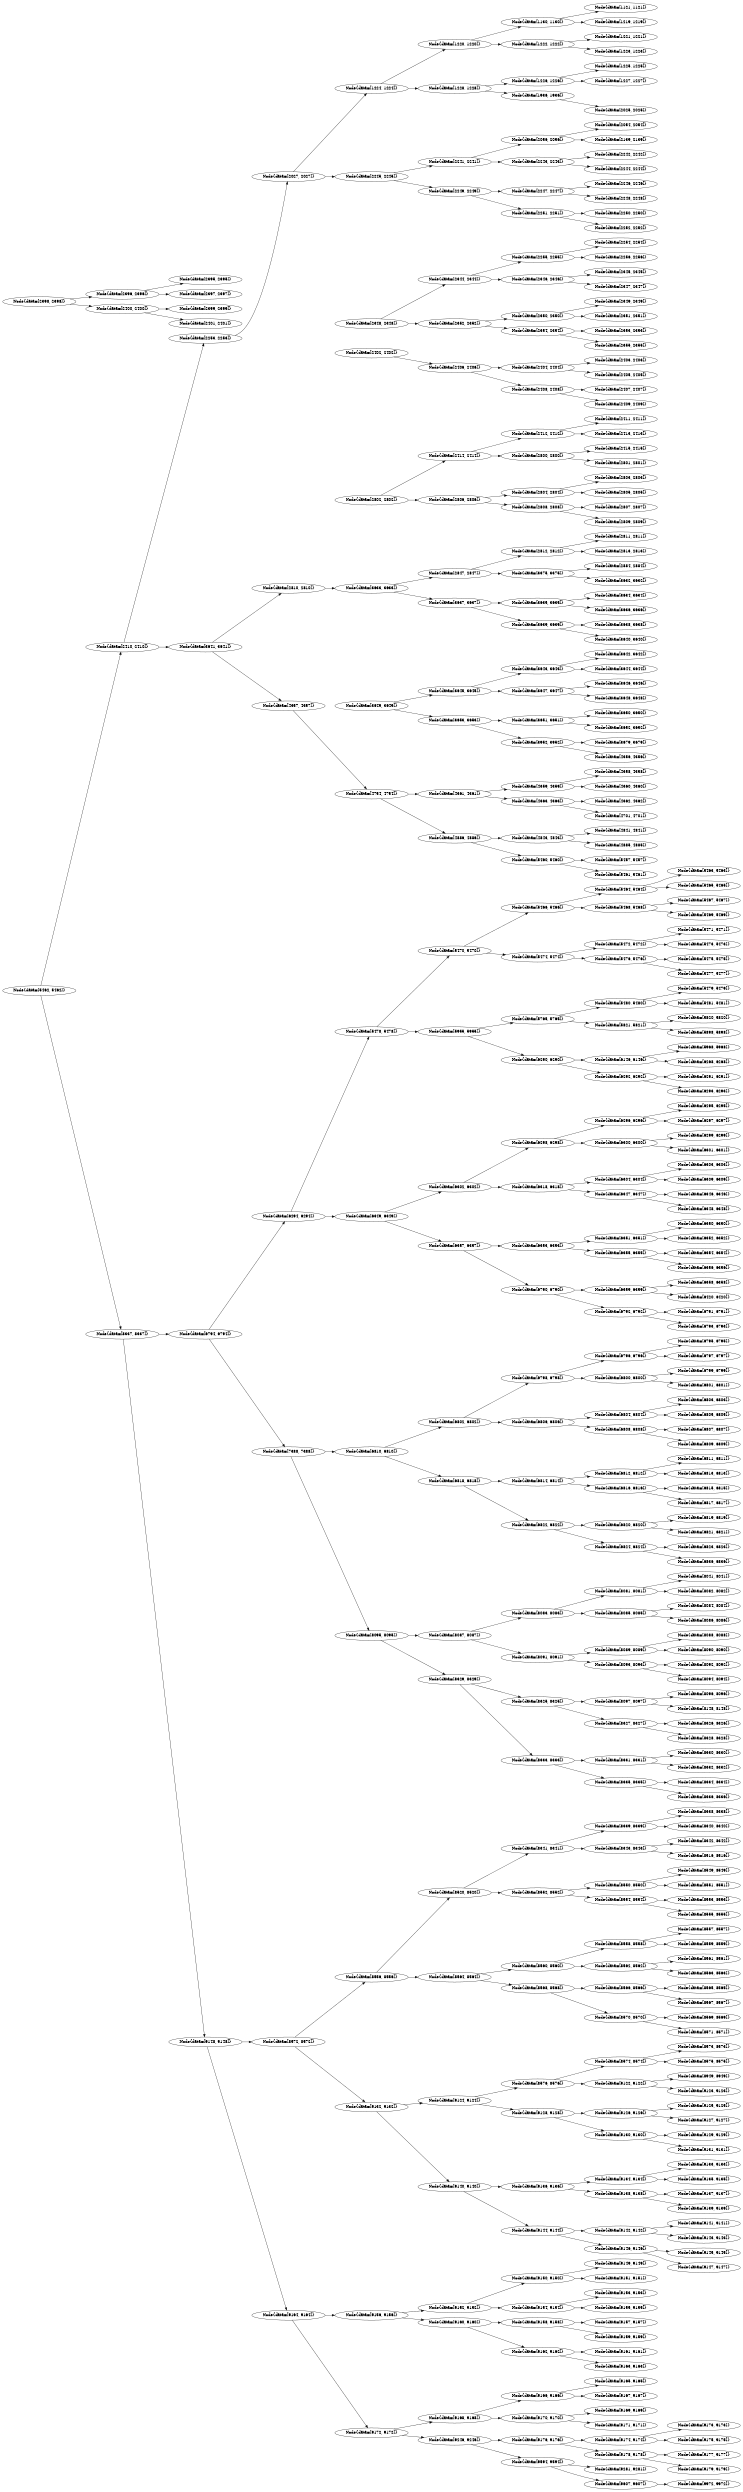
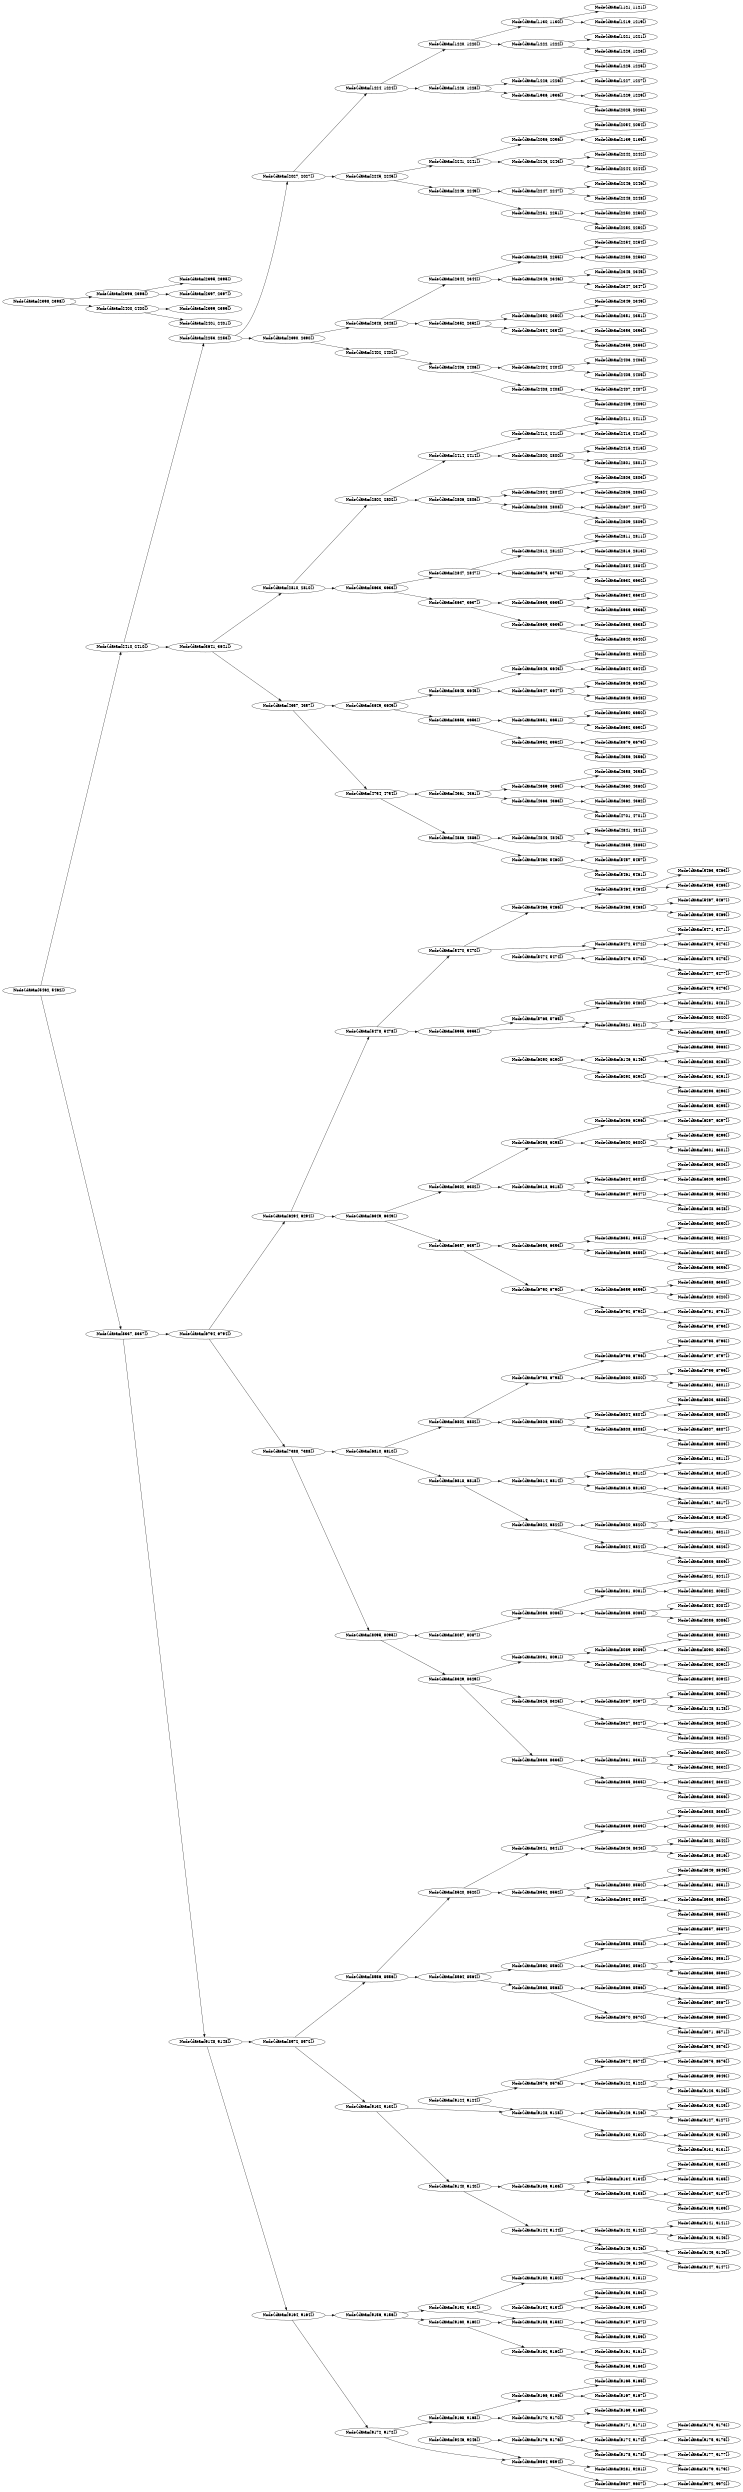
node "Node{data=[1229, 1229]}": added
node "Node{data=[2390, 2390]}": added
edge "Node{data=[2810, 2810]}" -> "Node{data=[2802, 2802]}": added
edge "Node{data=[4357, 4357]}" -> "Node{data=[3649, 3649]}": added
edge "Node{data=[5470, 5470]}" -> "Node{data=[5474, 5474]}": now "Node{data=[5470, 5470]}" -> "Node{data=[5472, 5472]}"
edge "Node{data=[5955, 5955]}" -> "Node{data=[6290, 6290]}": now "Node{data=[5955, 5955]}" -> "Node{data=[5821, 5821]}"
edge "Node{data=[8087, 8087]}" -> "Node{data=[8091, 8091]}": now "Node{data=[8329, 8329]}" -> "Node{data=[8091, 8091]}"
edge "Node{data=[9132, 9132]}" -> "Node{data=[9124, 9124]}": now "Node{data=[9132, 9132]}" -> "Node{data=[9128, 9128]}"
edge "Node{data=[9152, 9152]}" -> "Node{data=[9154, 9154]}": now "Node{data=[9152, 9152]}" -> "Node{data=[9158, 9158]}"
edge "Node{data=[9172, 9172]}" -> "Node{data=[9246, 9246]}": now "Node{data=[9172, 9172]}" -> "Node{data=[9594, 9594]}"
